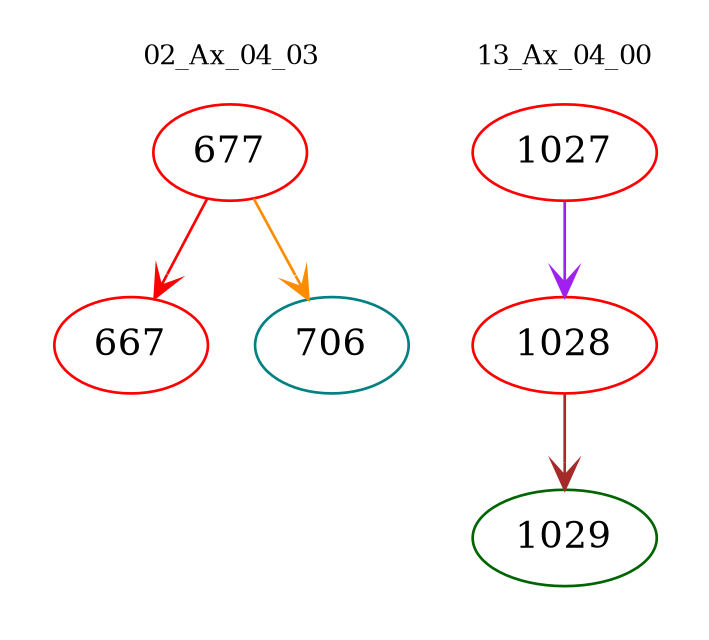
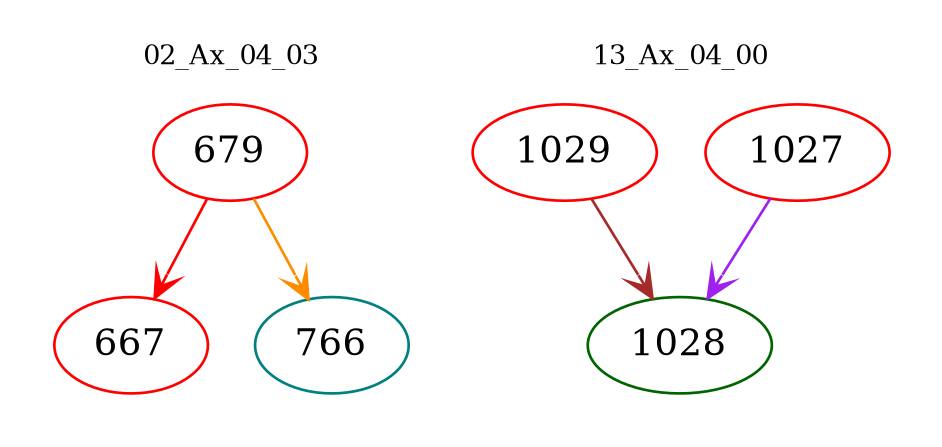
node "677": label "677" -> "679"
node "706": label "706" -> "766"
node "1028": color red -> darkgreen
edge "1028" -> "1029": reversed
node "1029": color darkgreen -> red
